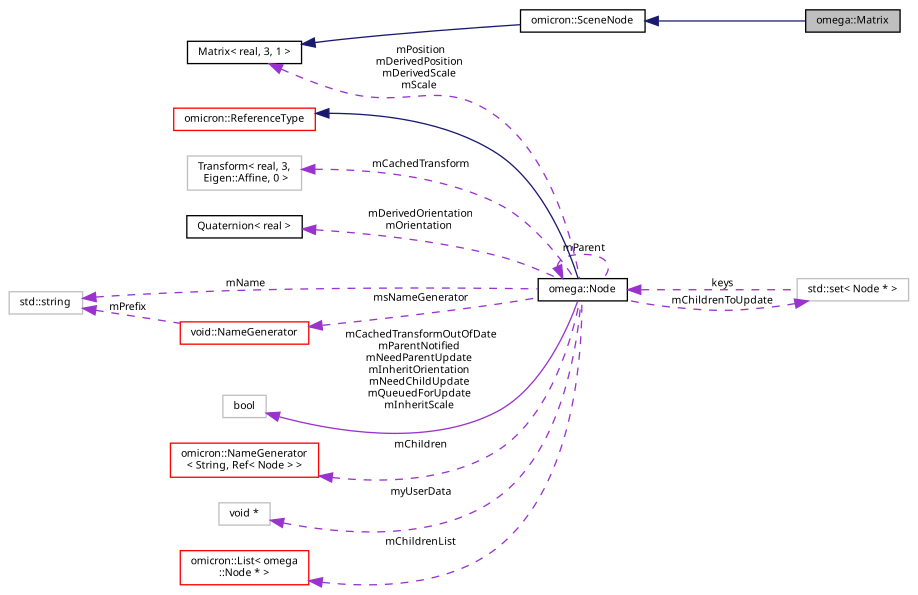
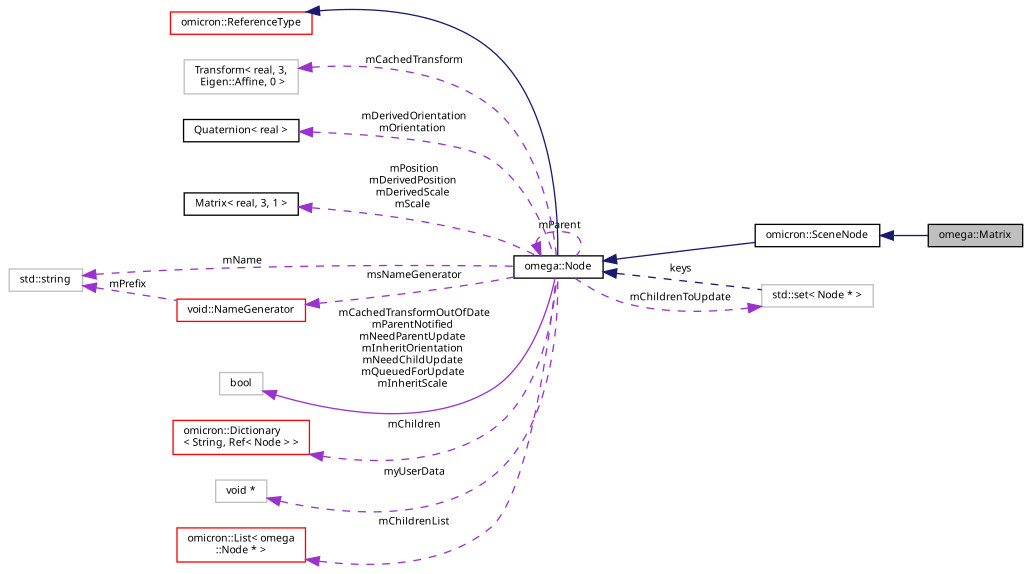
edge "omicron::SceneNode" -> "Matrix< real, 3, 1 >": now "omicron::SceneNode" -> "omega::Node"
edge "std::set< Node * >" -> "omega::Node": color darkorchid3 -> midnightblue
node "omicron::NameGenerator < String, Ref< Node > >": label "omicron::NameGenerator < String, Ref< Node > >" -> "omicron::Dictionary < String, Ref< Node > >"
